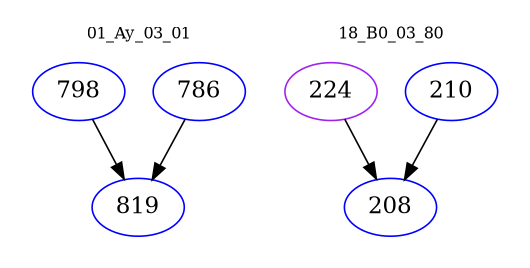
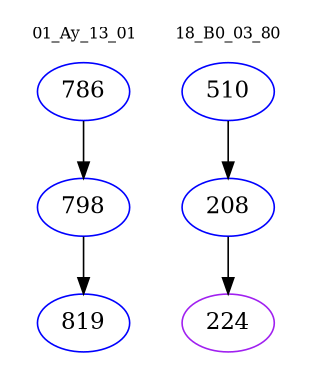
cluster "01_Ay_03_01": label "01_Ay_03_01" -> "01_Ay_13_01"
node "210": label "210" -> "510"
edge "786" -> "819": now "786" -> "798"
edge "224" -> "208": reversed
